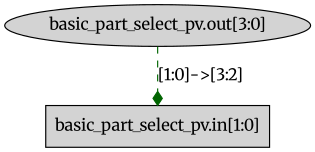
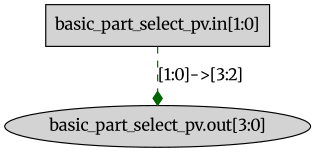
edge "basic_part_select_pv.out[3:0]" -> "basic_part_select_pv.in[1:0]": reversed
